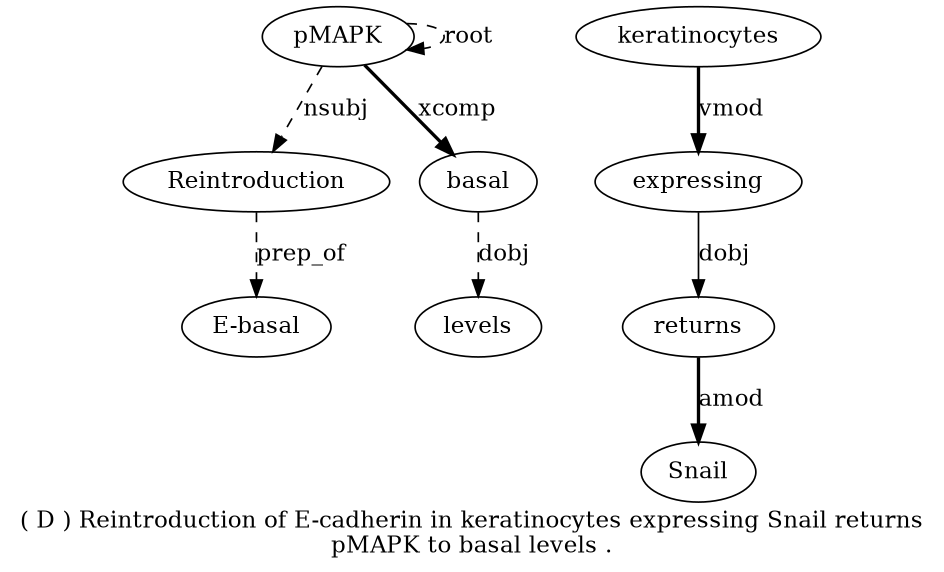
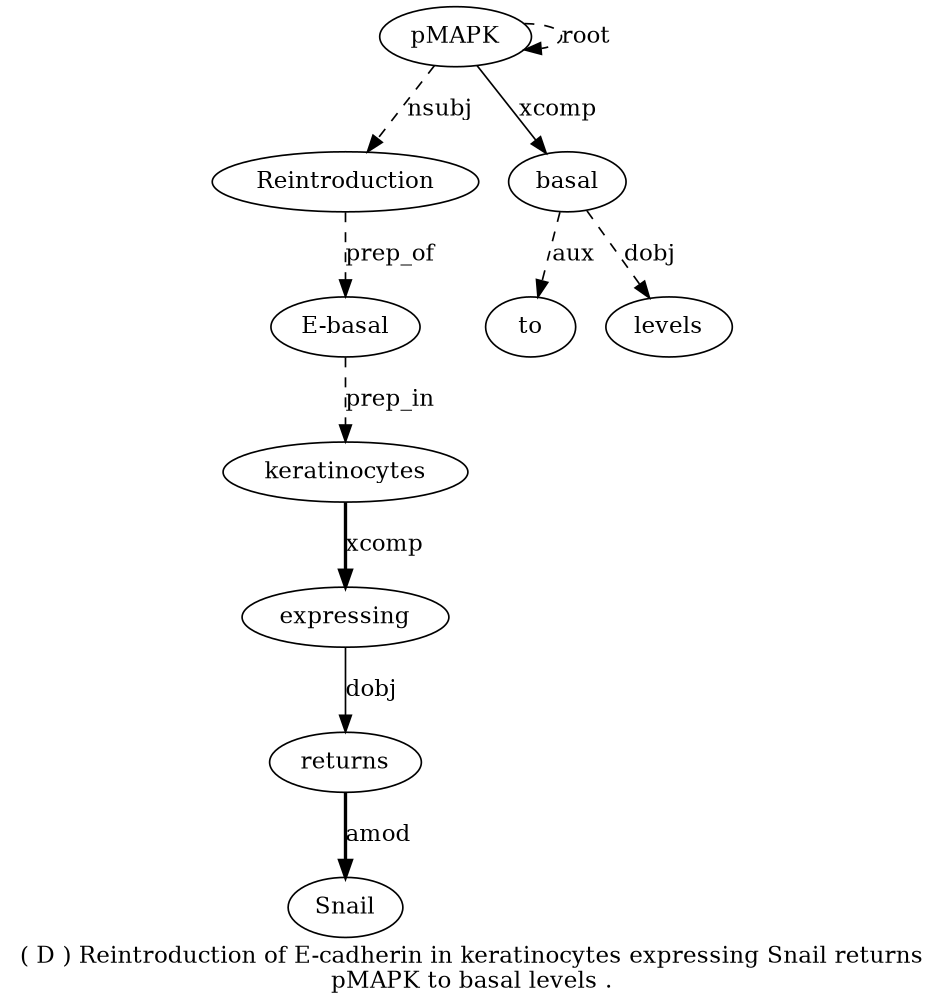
edge "pMAPK" -> "basal": style bold -> solid
edge "keratinocytes" -> "expressing": label "vmod" -> "xcomp"
node "to": added
edge "E-basal" -> "keratinocytes": added, label "prep_in"
